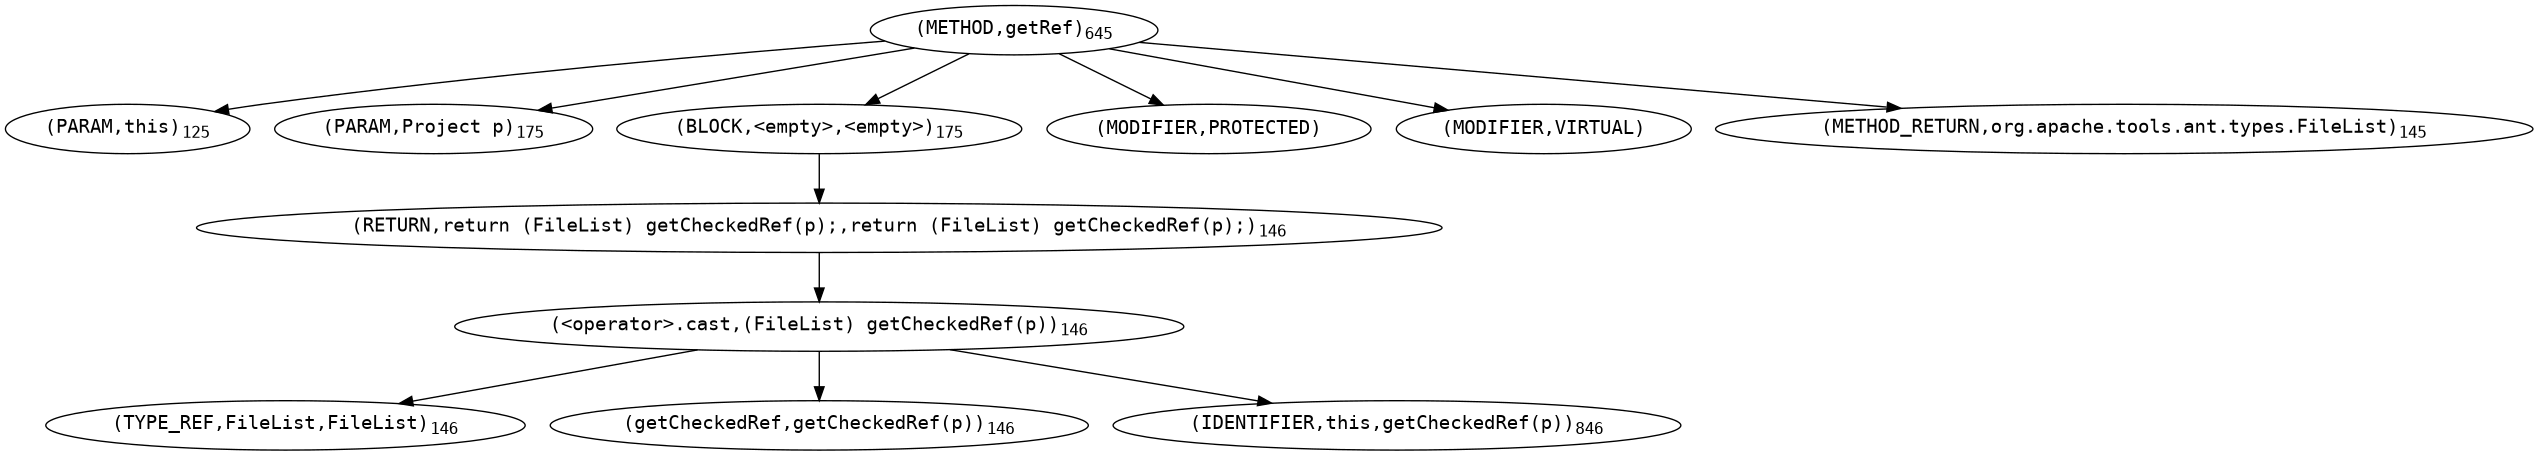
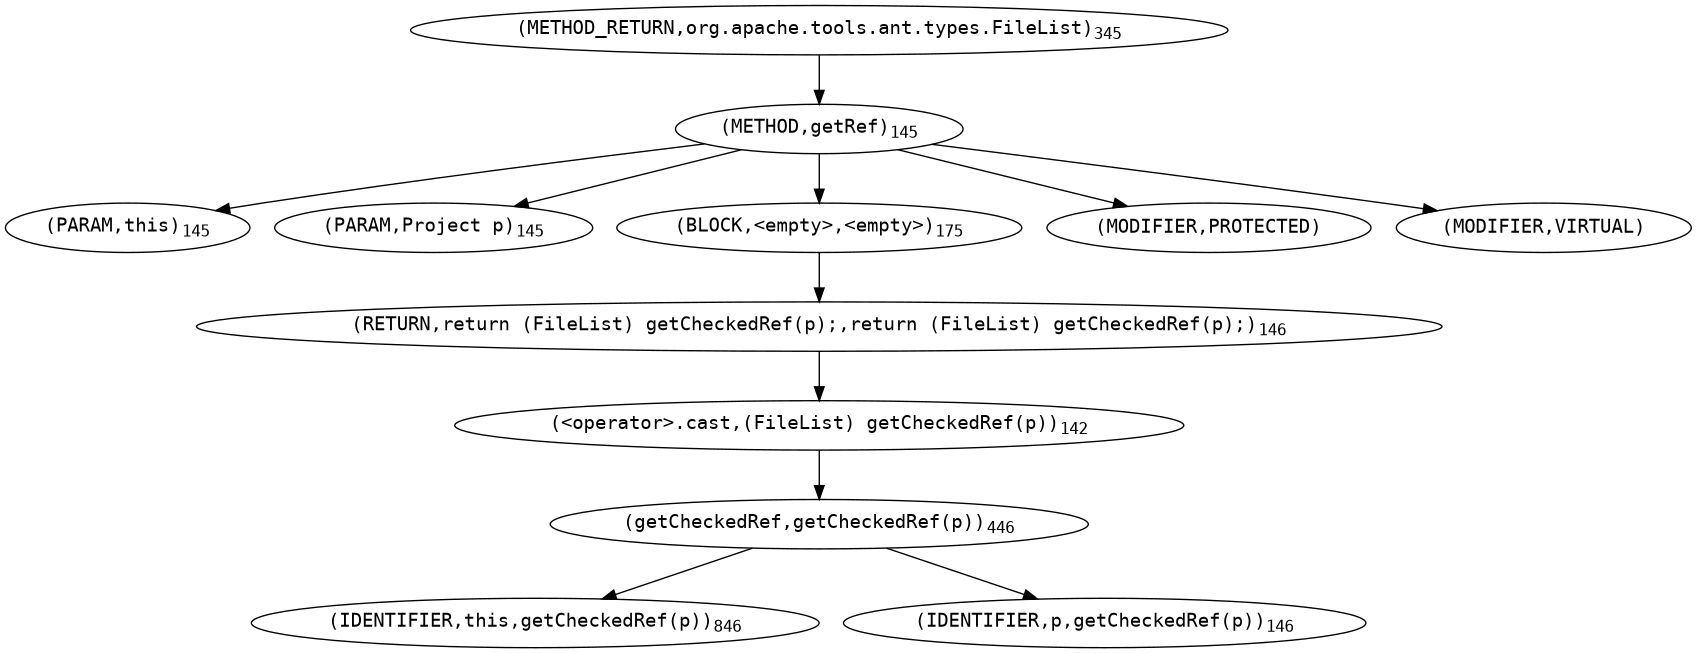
node "(METHOD,getRef)": text "645" -> "145"
edge "(METHOD,getRef)" -> "(METHOD_RETURN,org.apache.tools.ant.types.FileList)": reversed
node "(PARAM,this)": text "125" -> "145"
node "(PARAM,Project p)": text "175" -> "145"
node "(METHOD_RETURN,org.apache.tools.ant.types.FileList)": text "145" -> "345"
node "(<operator>.cast,(FileList) getCheckedRef(p))": text "146" -> "142"
edge "(<operator>.cast,(FileList) getCheckedRef(p))" -> "(IDENTIFIER,this,getCheckedRef(p))": now "(getCheckedRef,getCheckedRef(p))" -> "(IDENTIFIER,this,getCheckedRef(p))"
node "(getCheckedRef,getCheckedRef(p))": text "146" -> "446"
node "(TYPE_REF,FileList,FileList)": removed
node "(IDENTIFIER,p,getCheckedRef(p))": added
